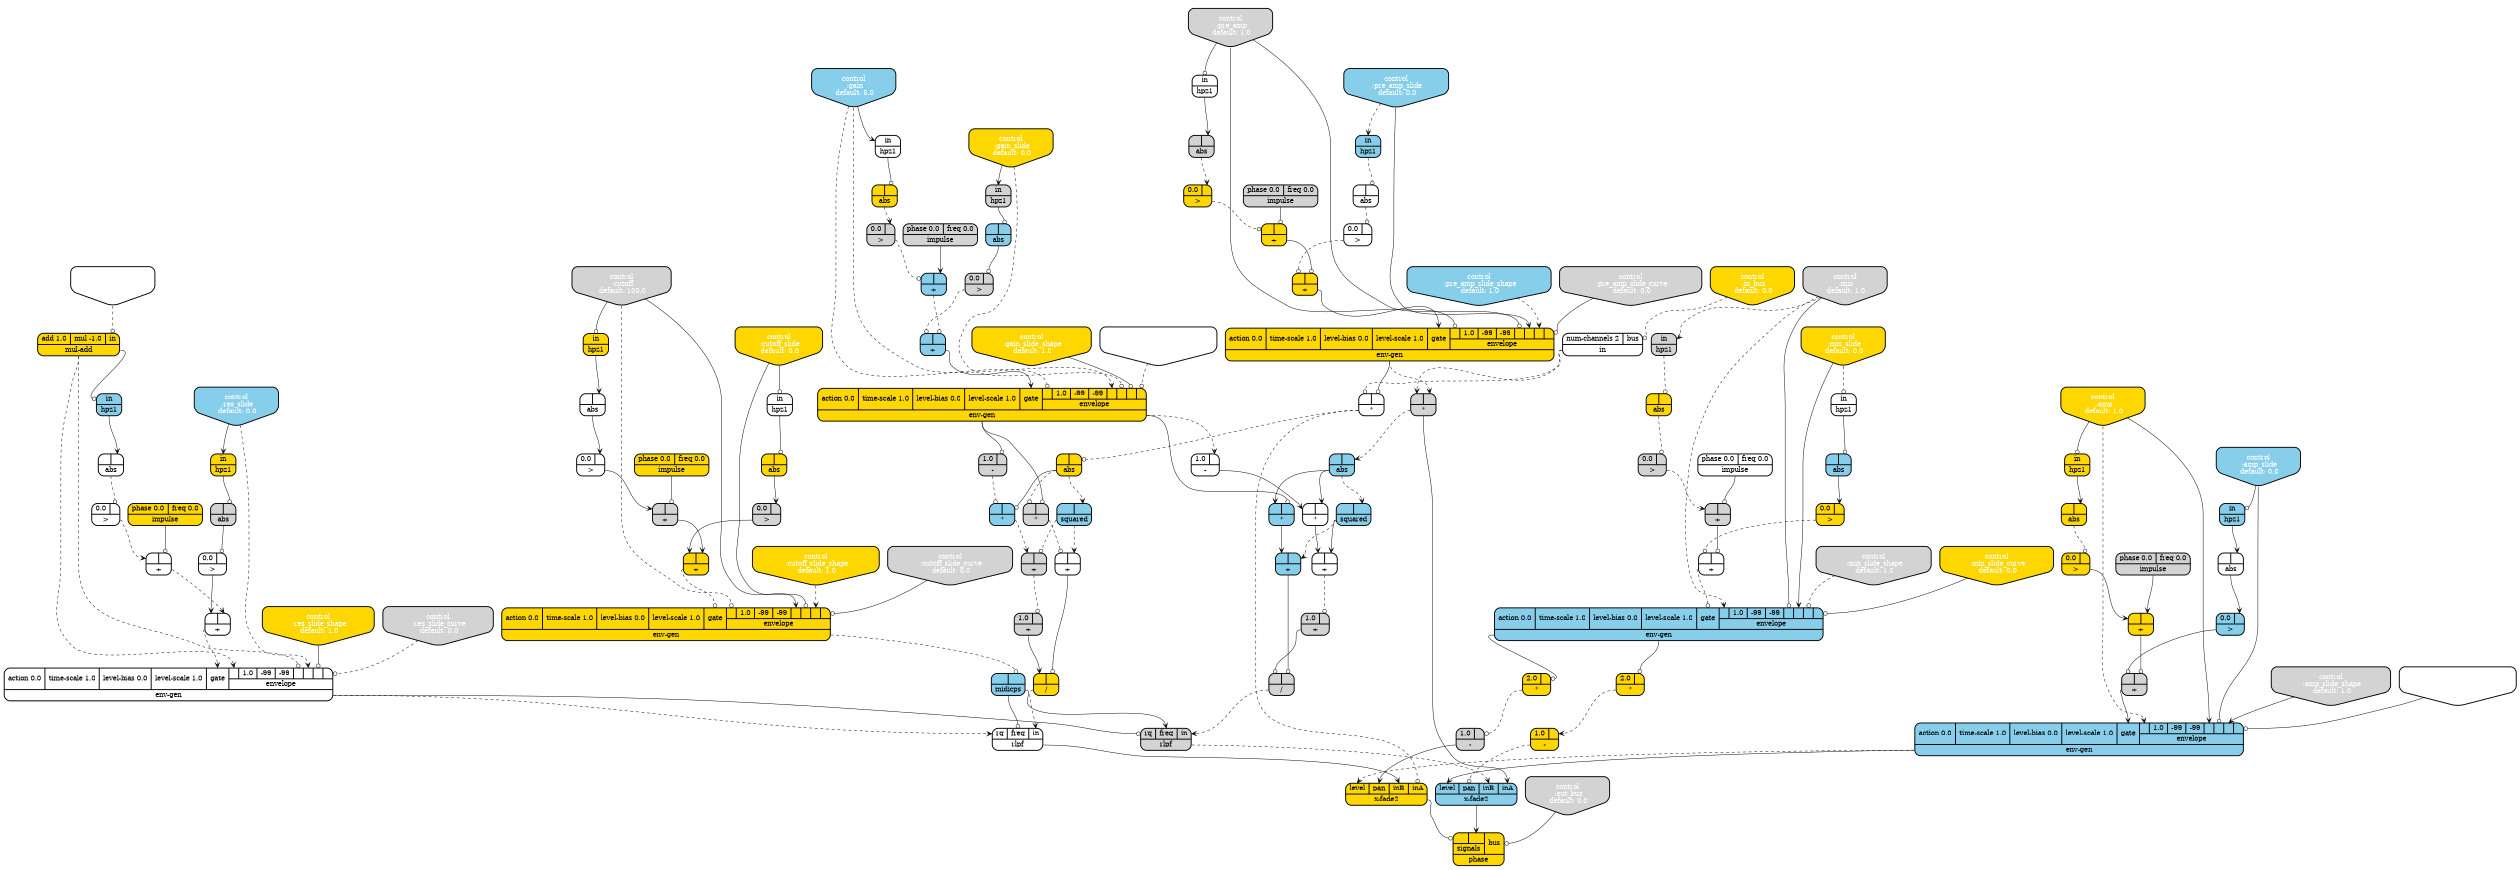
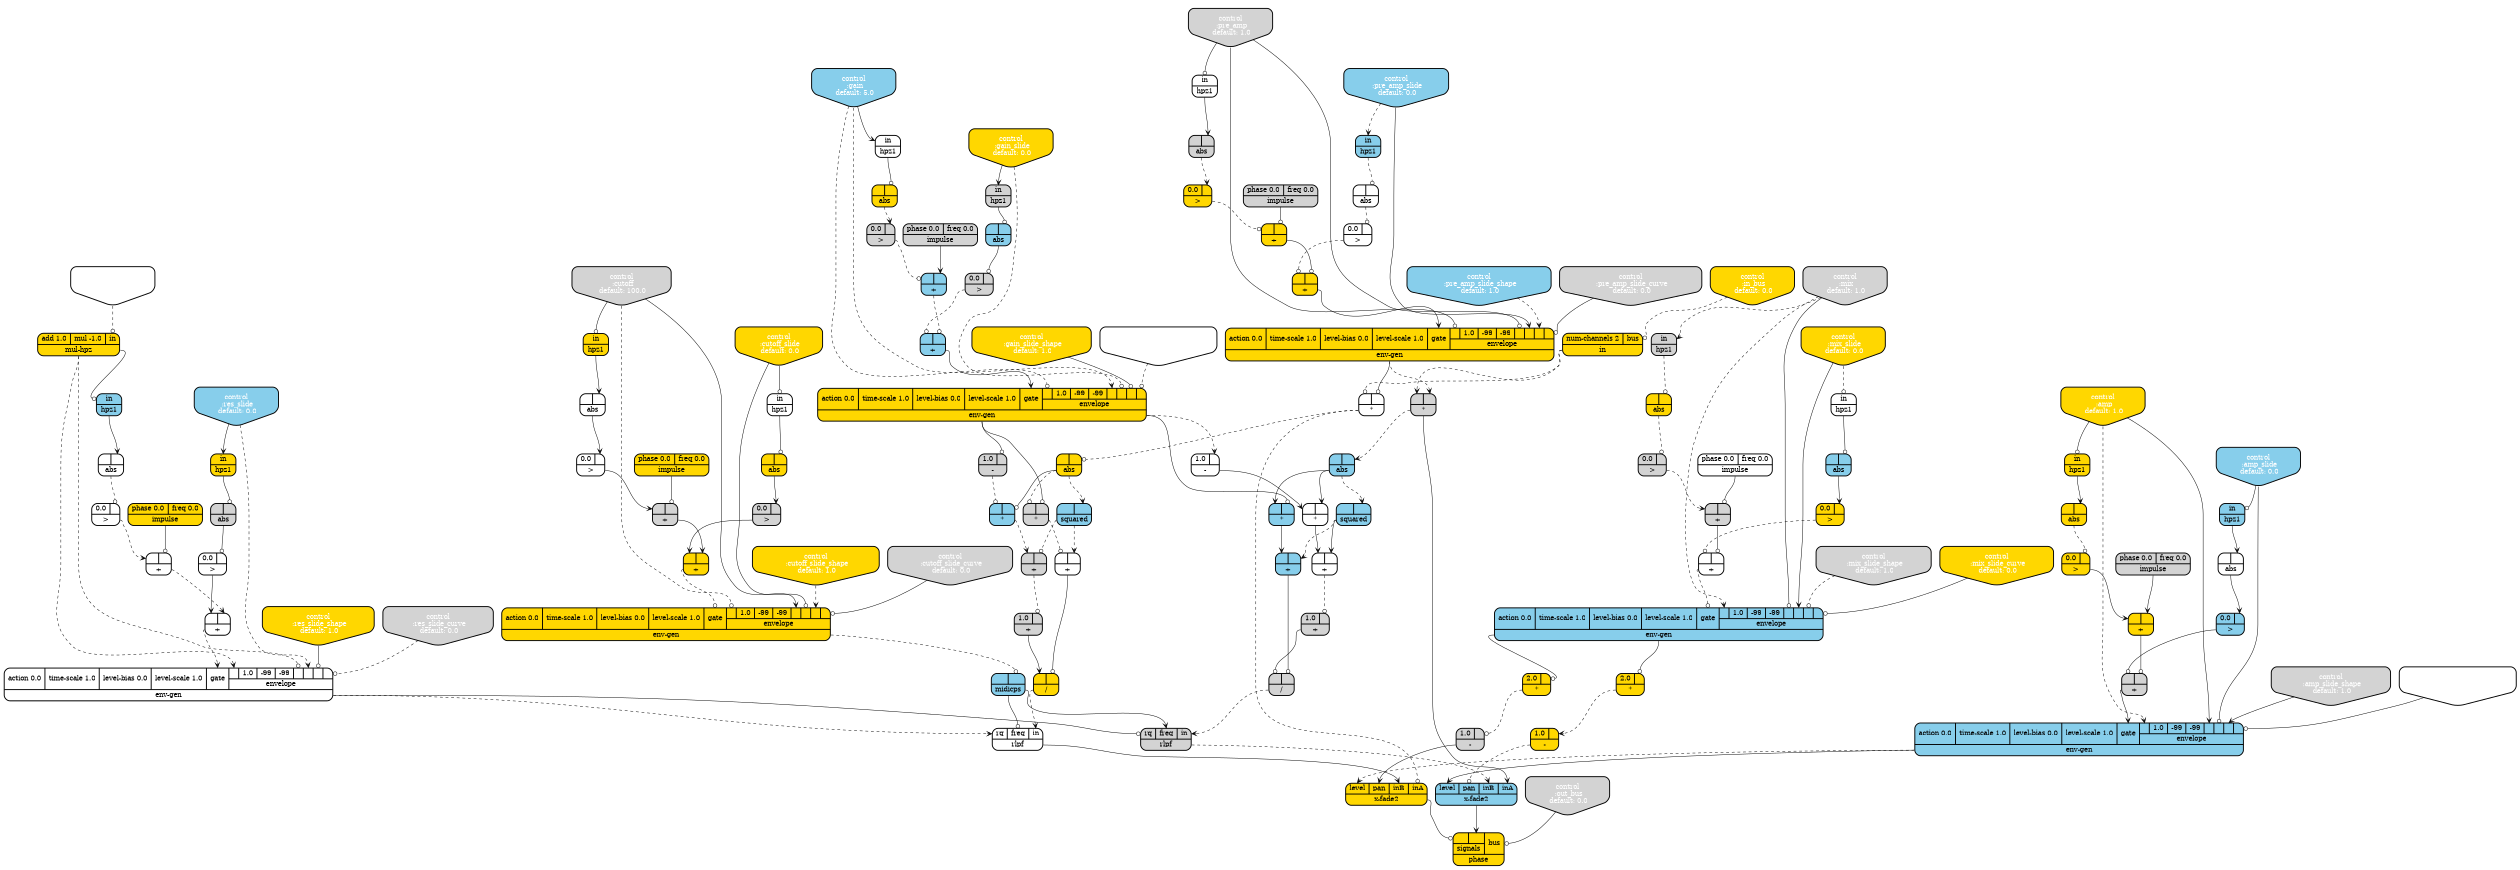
node "num-channels 2": fillcolor white -> gold
node "add 1.0": text "mul-add" -> "mul-hpz"
